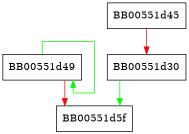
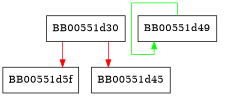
edge "BB00551d45" -> "BB00551d30": reversed
edge "BB00551d49" -> "BB00551d5f": removed
edge "BB00551d30" -> "BB00551d5f": color green -> red
